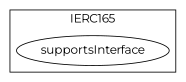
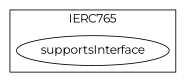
cluster "IERC165": label "IERC165" -> "IERC765"
